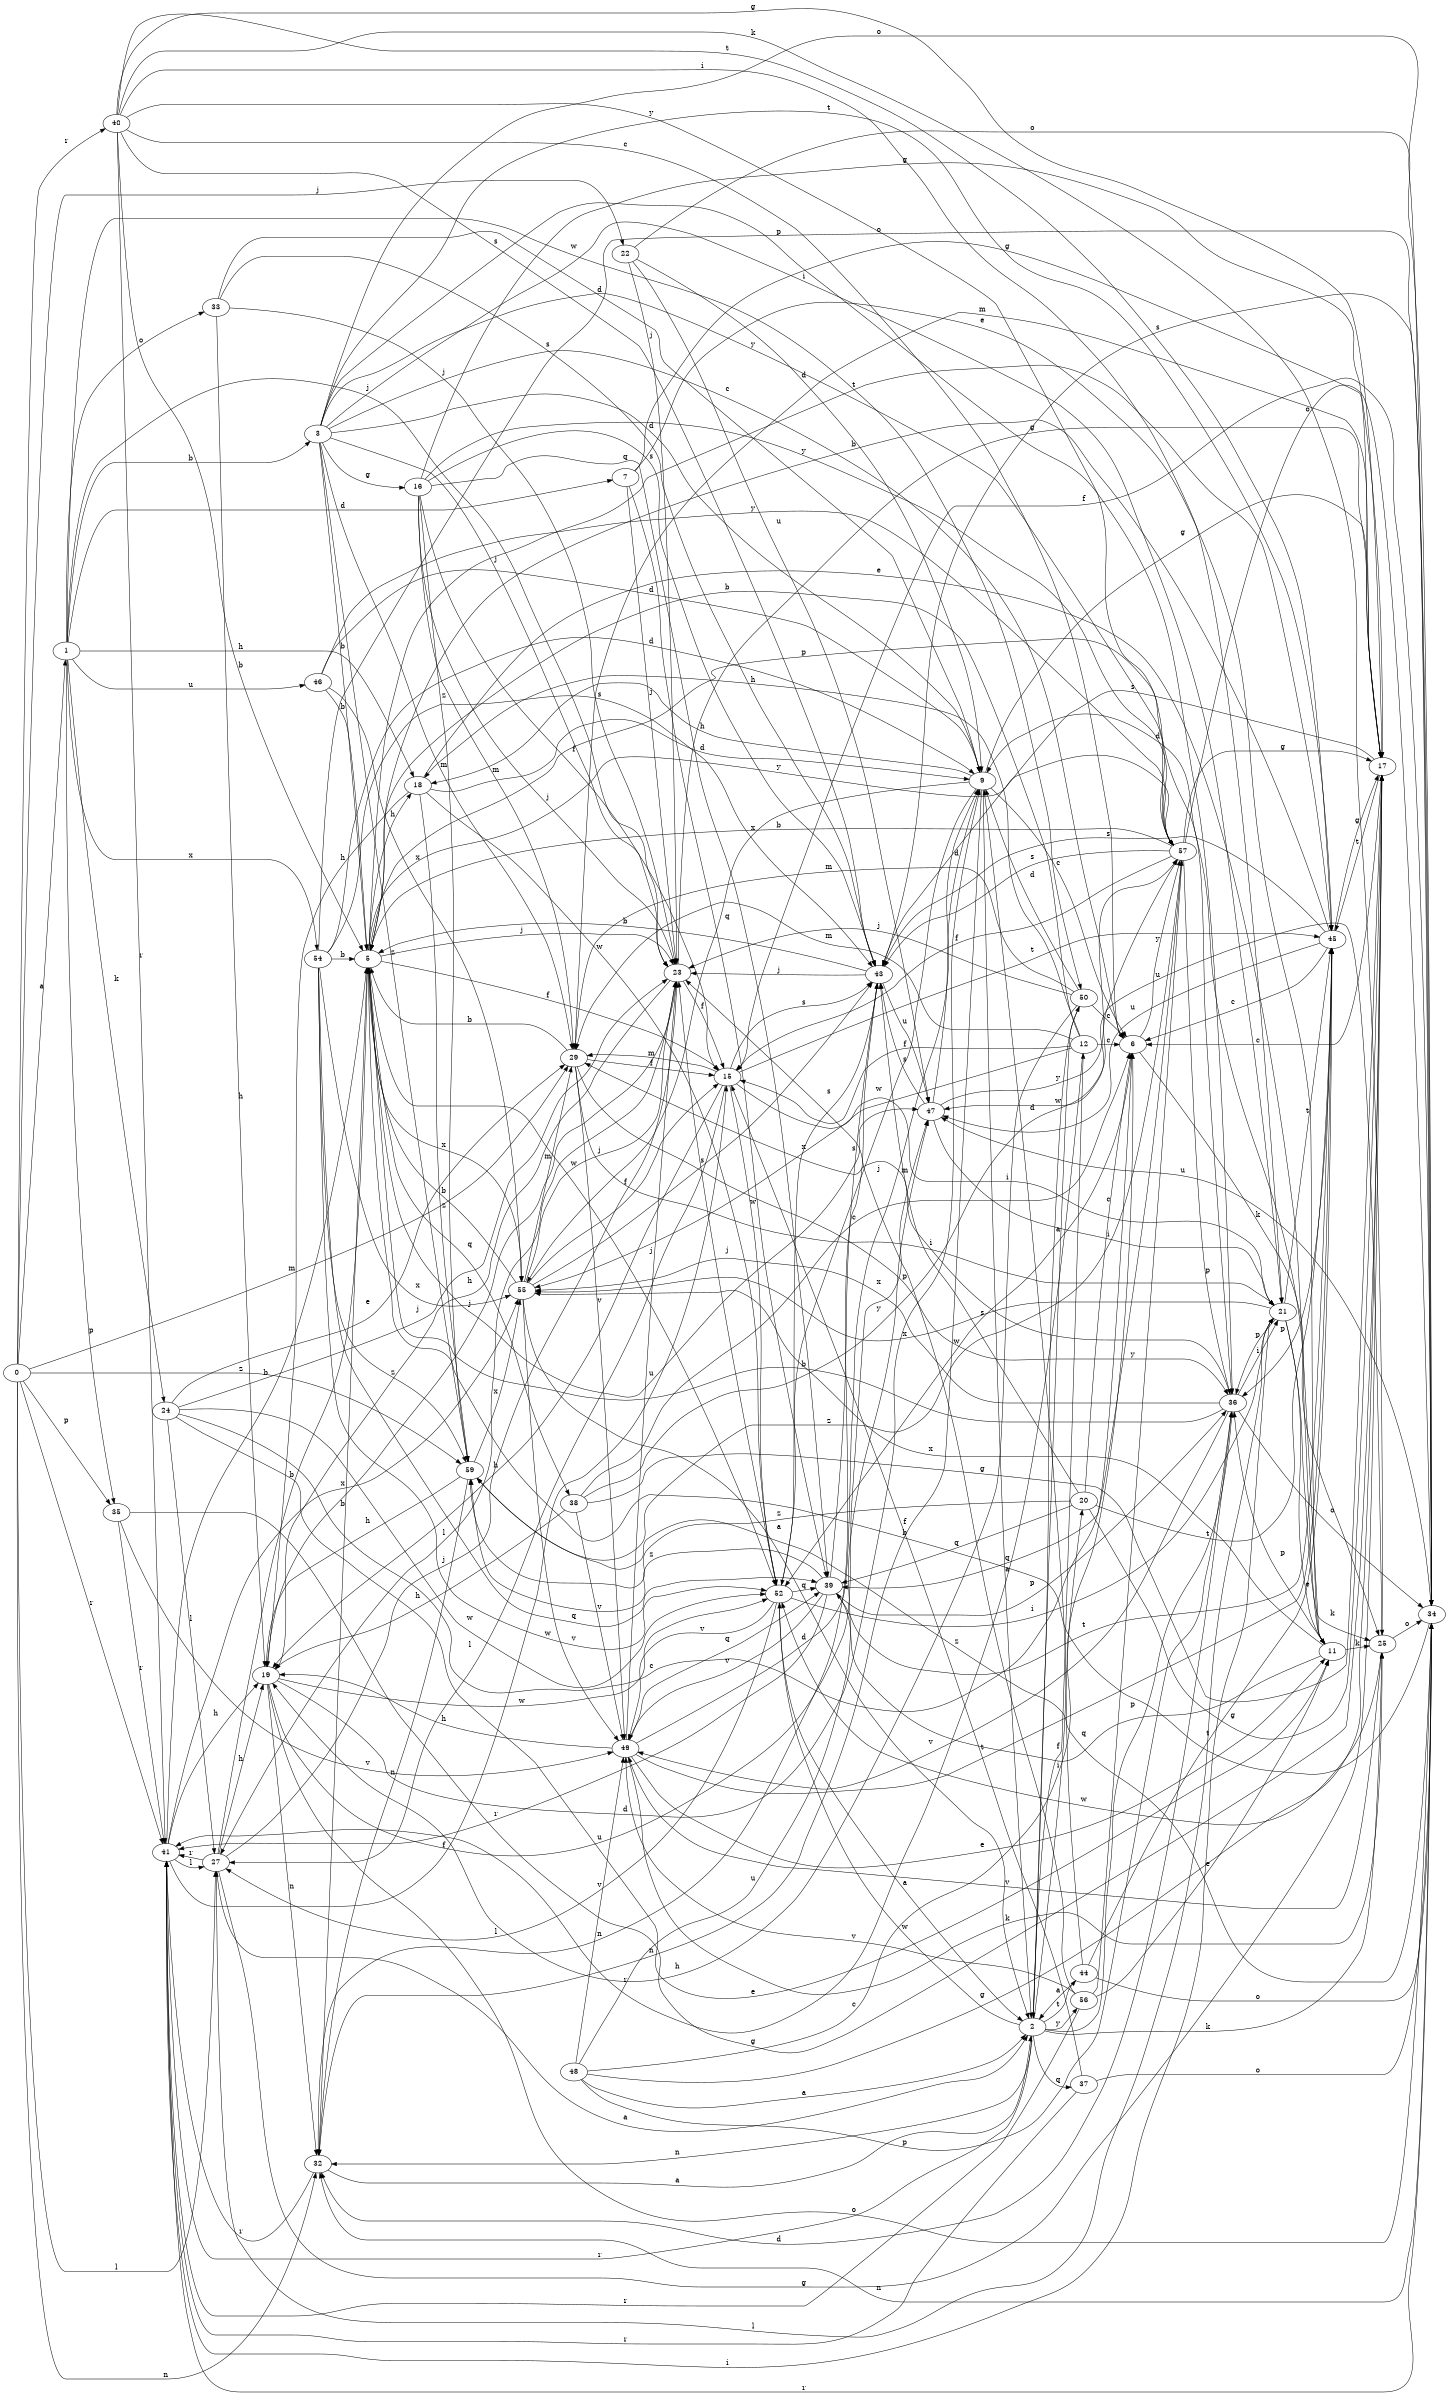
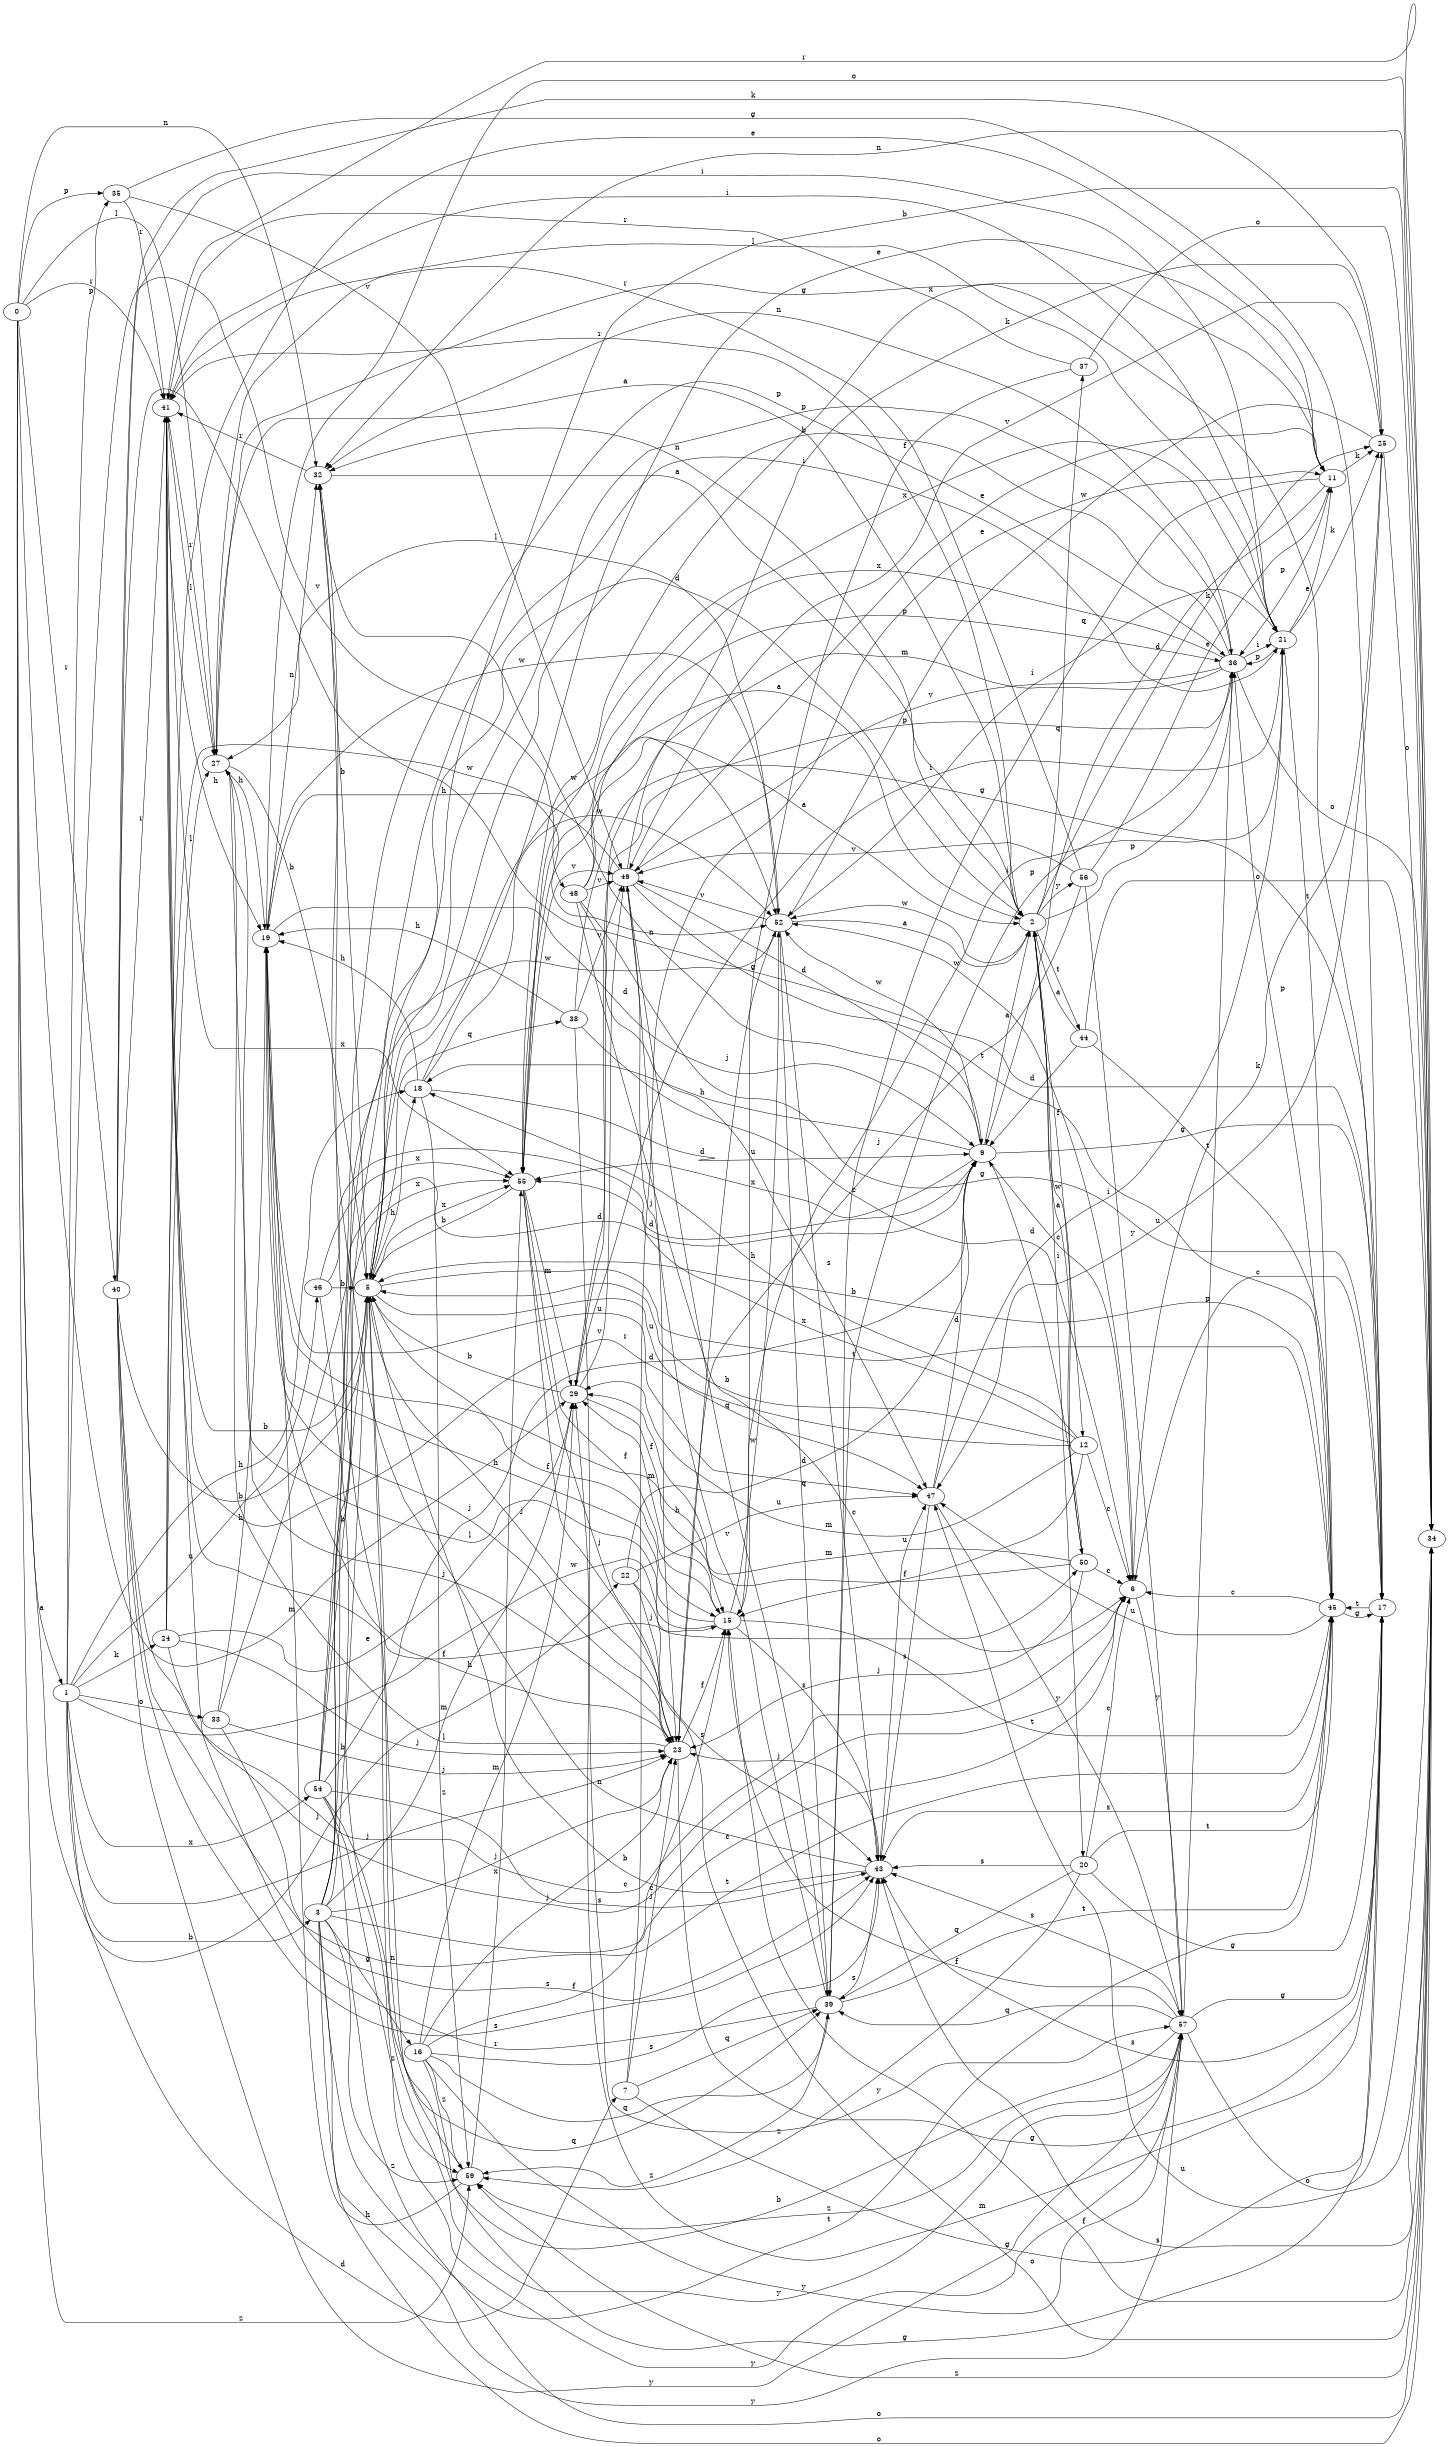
edge "3" -> "9": now "3" -> "2"
edge "1" -> "48": added, label "v"
edge "36" -> "32": label "d" -> "n"
